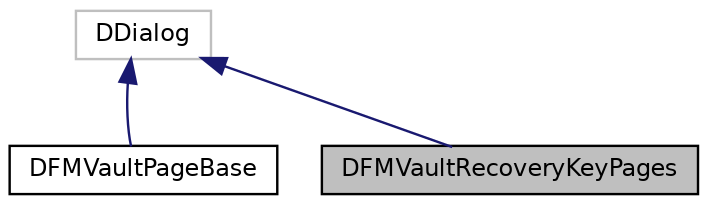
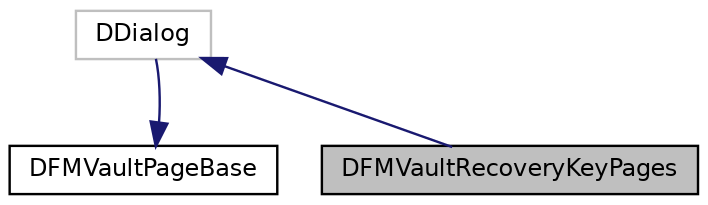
edge "DFMVaultPageBase" -> "DDialog": reversed
